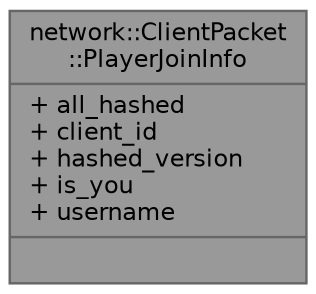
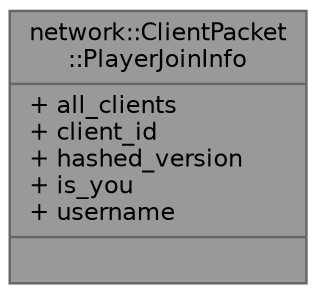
node "network::ClientPacket": text "+ all_hashed" -> "+ all_clients"
